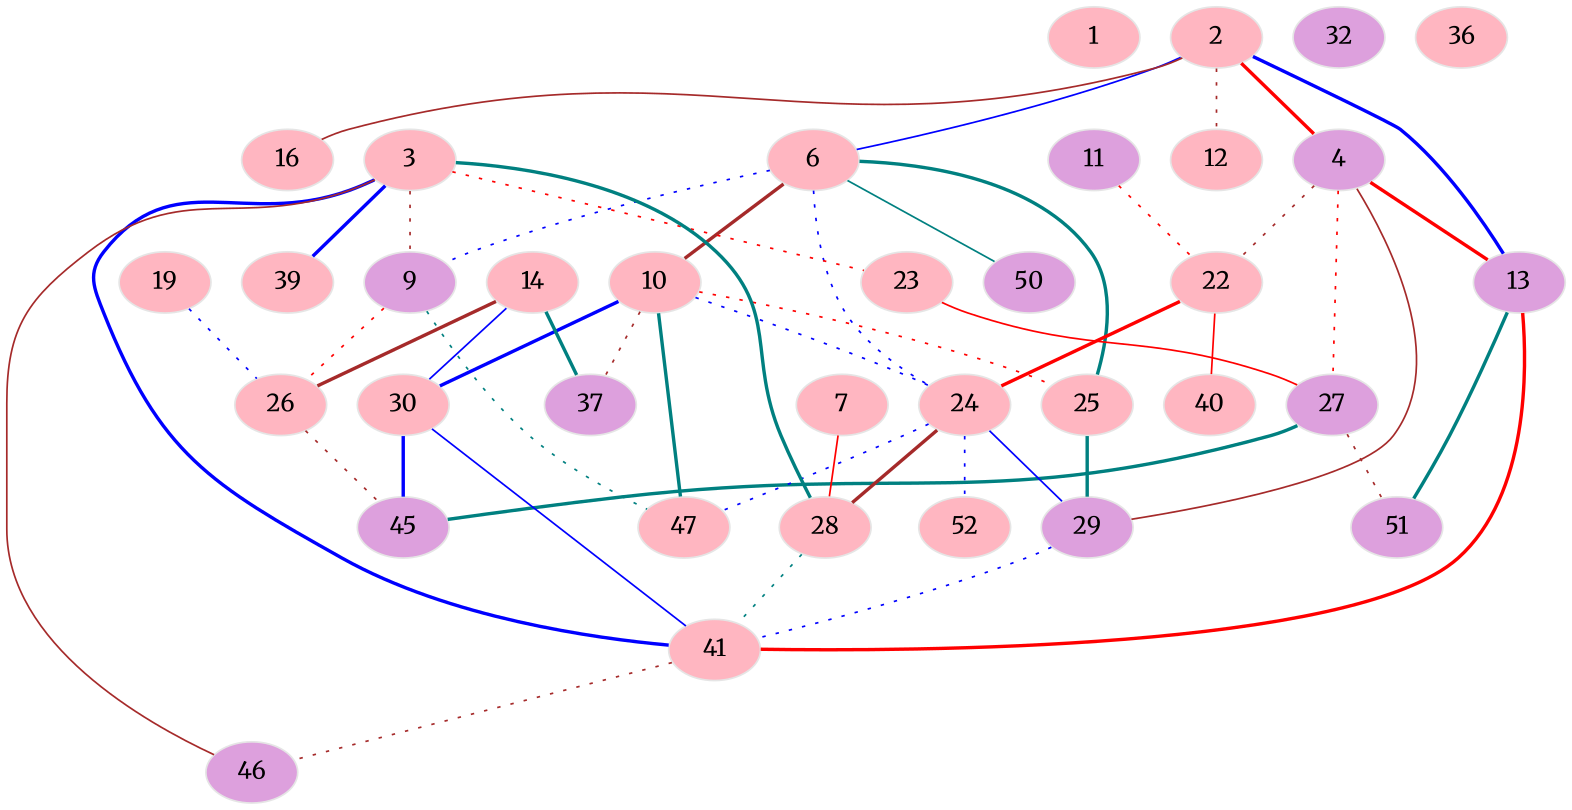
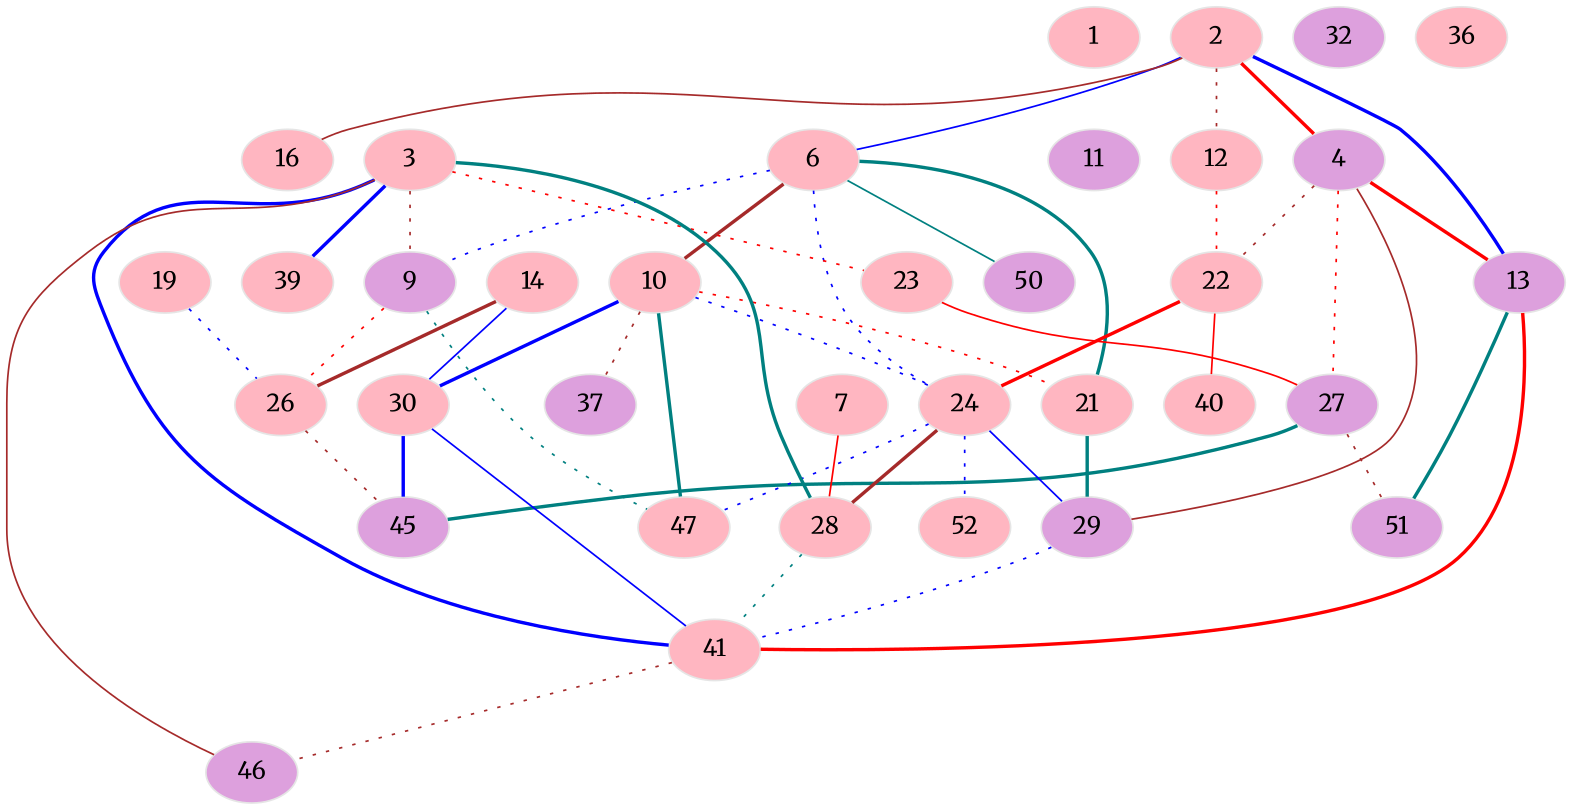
edge "11" -- "22": now "12" -- "22"
edge "14" -- "37": removed
node "25": label "25" -> "21"
